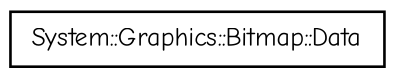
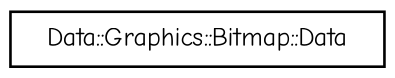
node "System::Graphics::Bitmap::Data": label "System::Graphics::Bitmap::Data" -> "Data::Graphics::Bitmap::Data"
